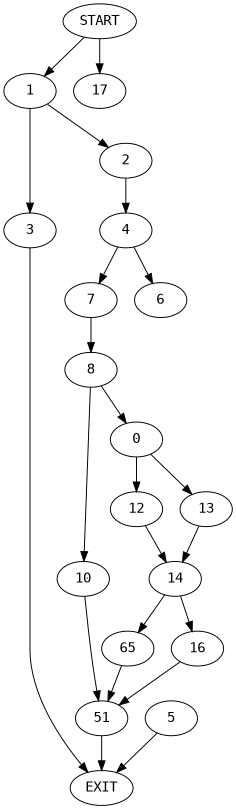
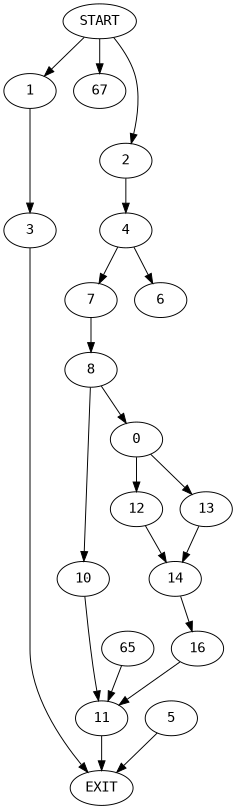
node "17": label "17" -> "67"
edge "1" -> "2": now "START" -> "2"
edge "14" -> "65": removed
node "51": label "51" -> "11"
